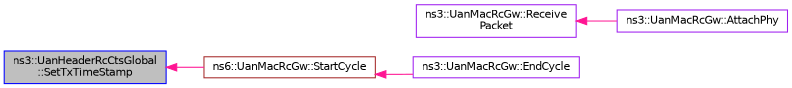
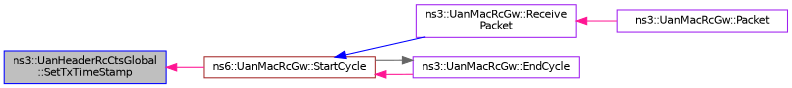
node "ns3::UanMacRcGw::AttachPhy": label "ns3::UanMacRcGw::AttachPhy" -> "ns3::UanMacRcGw::Packet"
edge "ns3::UanMacRcGw::Receive Packet" -> "ns6::UanMacRcGw::StartCycle": added
edge "ns6::UanMacRcGw::StartCycle" -> "ns3::UanMacRcGw::EndCycle": added
